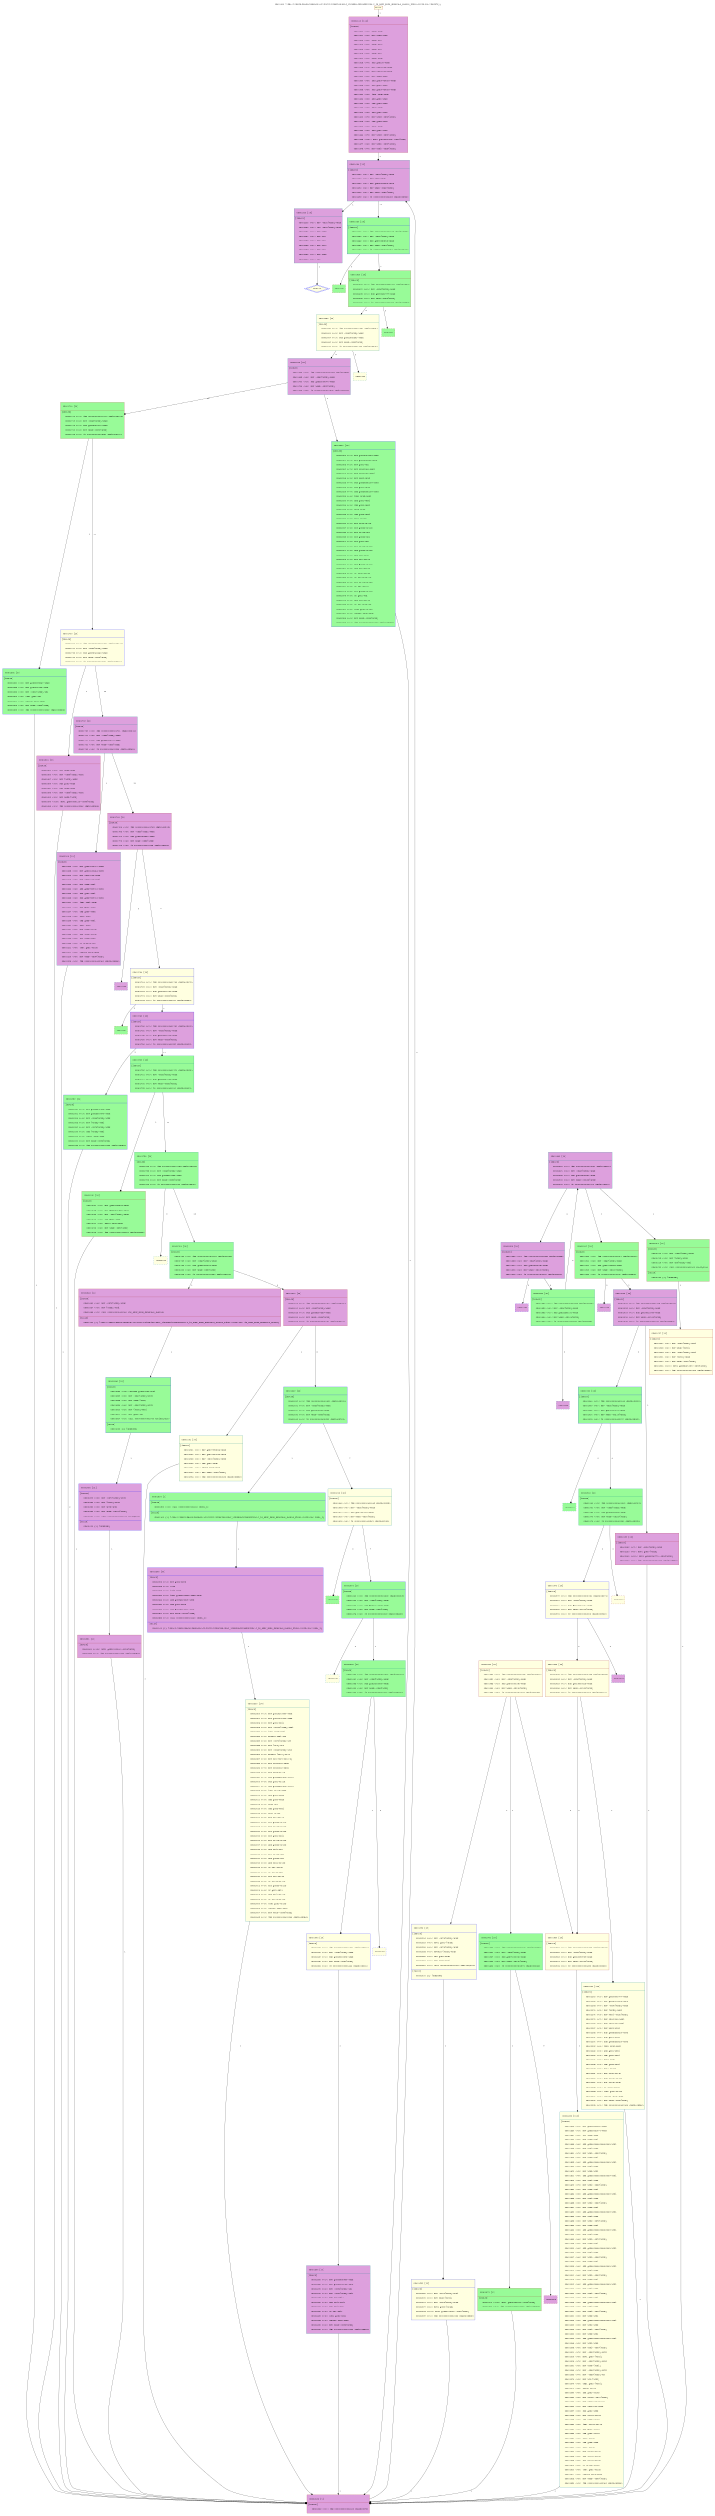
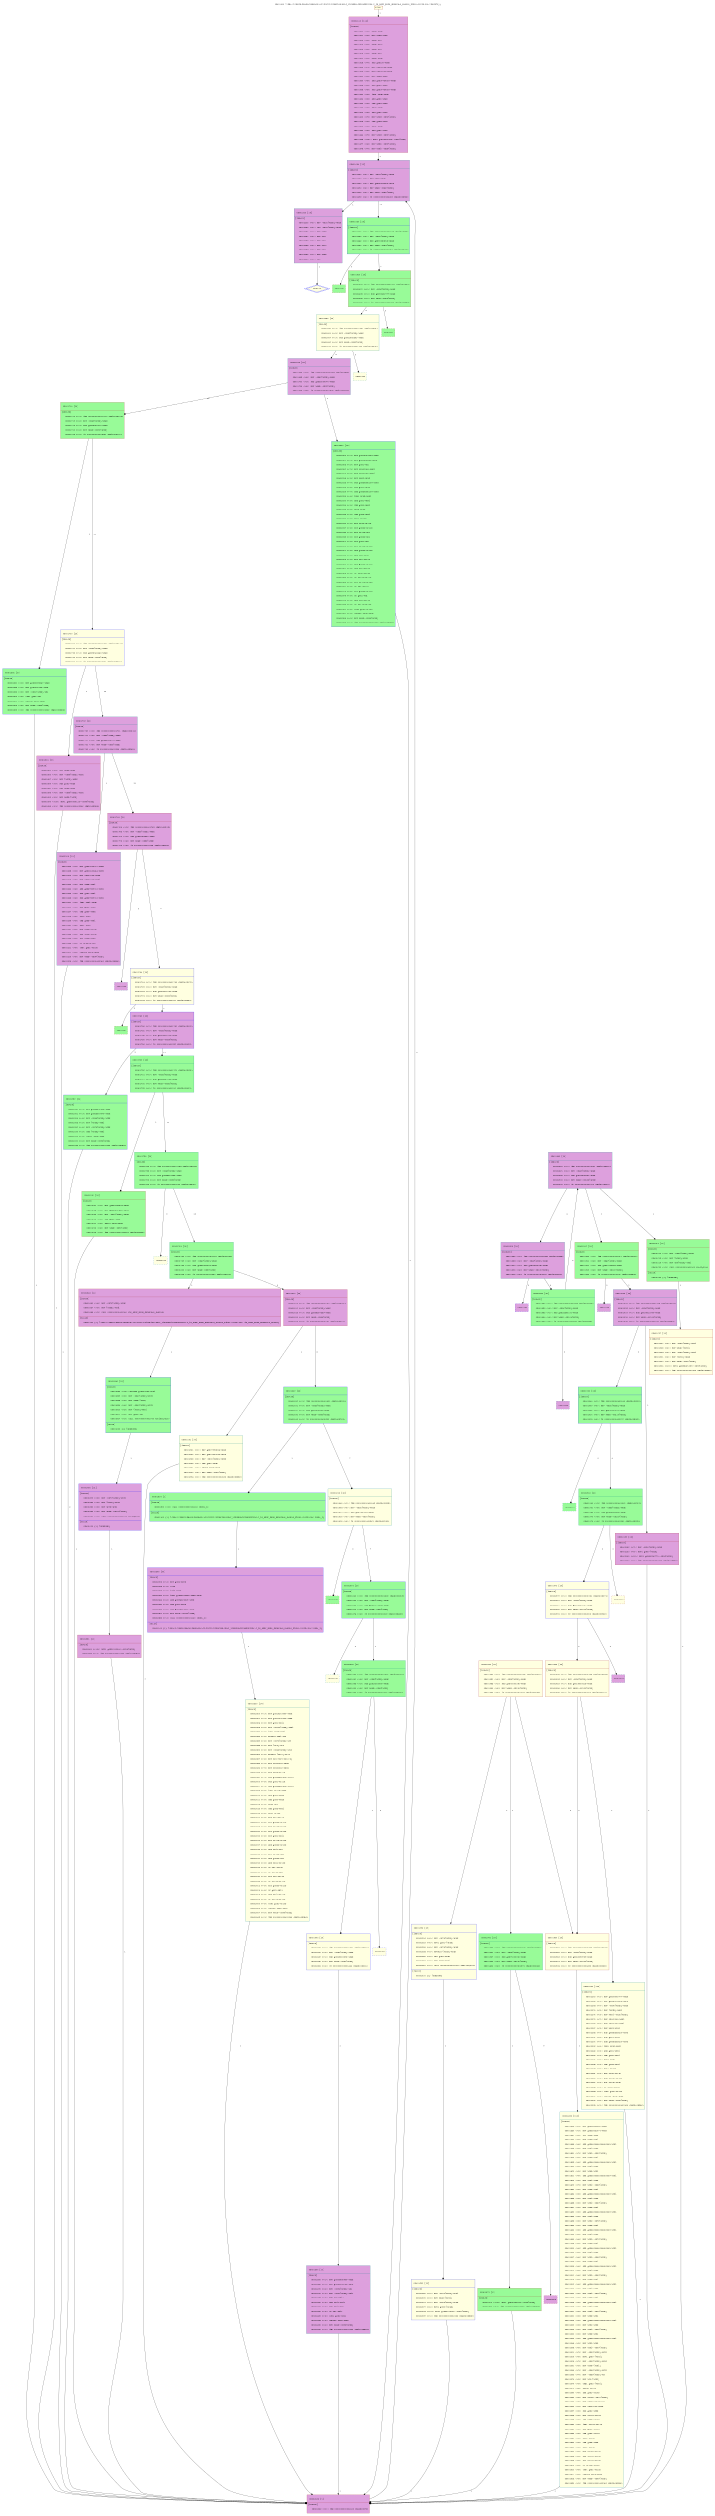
node "Entry": label "Entry" -> "Final"
